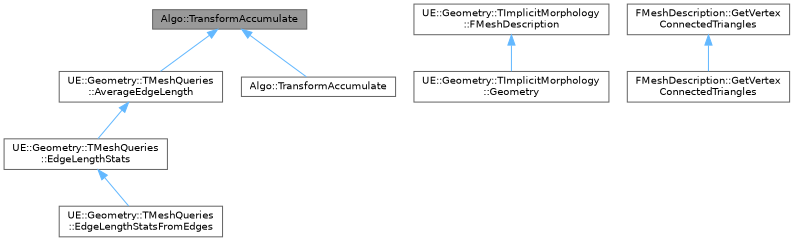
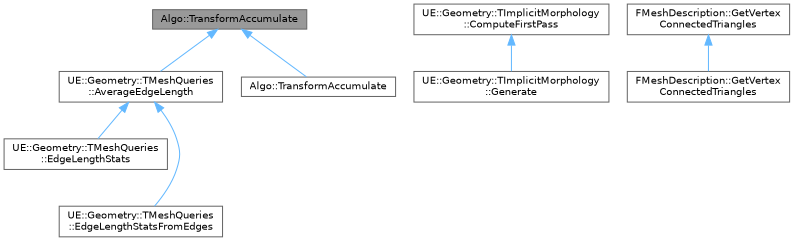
node "UE::Geometry::TImplicitMorphology ::FMeshDescription": label "UE::Geometry::TImplicitMorphology ::FMeshDescription" -> "UE::Geometry::TImplicitMorphology ::ComputeFirstPass"
node "UE::Geometry::TImplicitMorphology ::Geometry": label "UE::Geometry::TImplicitMorphology ::Geometry" -> "UE::Geometry::TImplicitMorphology ::Generate"
edge "UE::Geometry::TMeshQueries ::EdgeLengthStatsFromEdges" -> "UE::Geometry::TMeshQueries ::EdgeLengthStats": now "UE::Geometry::TMeshQueries ::EdgeLengthStatsFromEdges" -> "UE::Geometry::TMeshQueries ::AverageEdgeLength"
